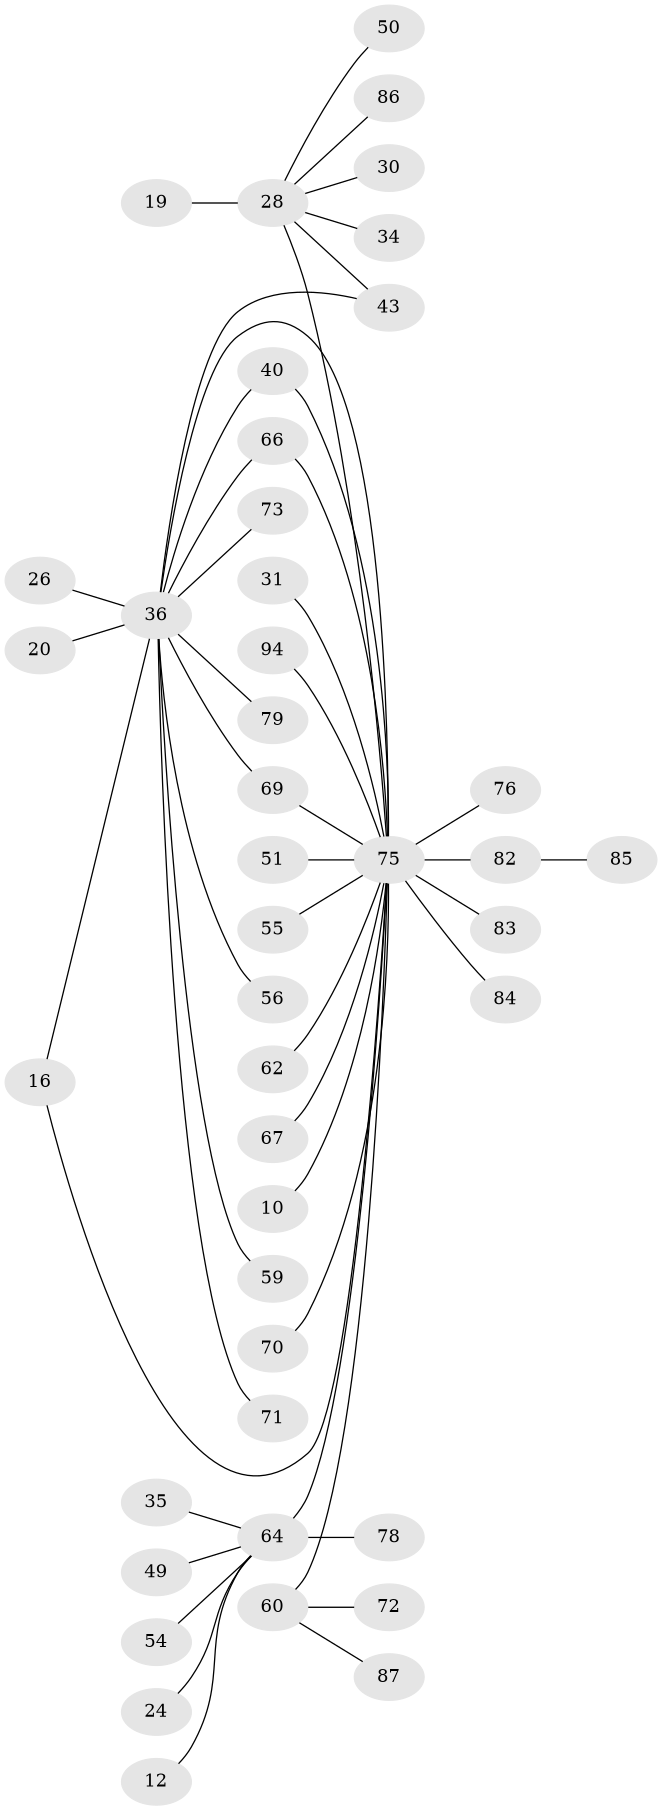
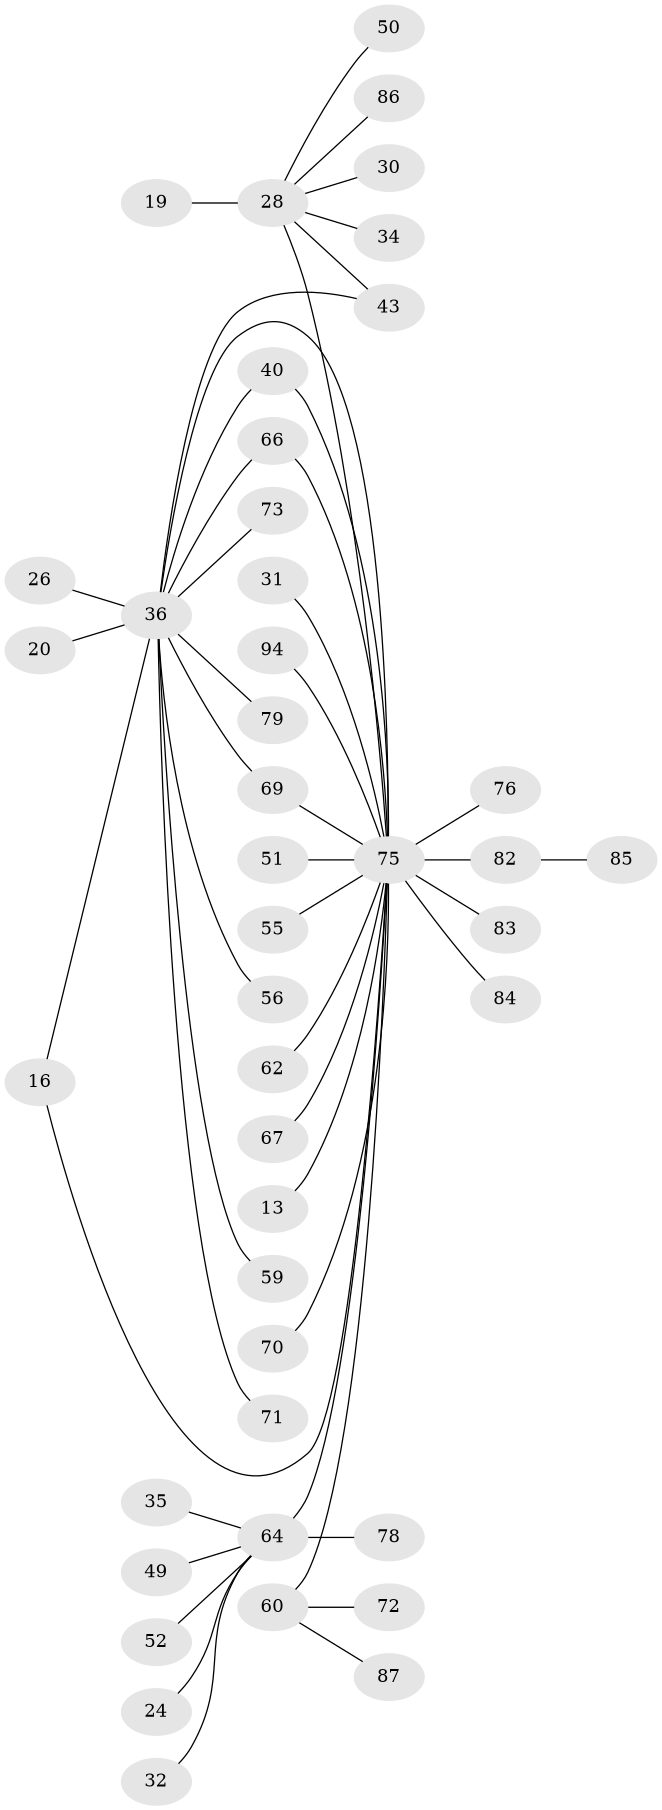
node "10": label "10" -> "13"
node "54": label "54" -> "52"
node "12": label "12" -> "32"
